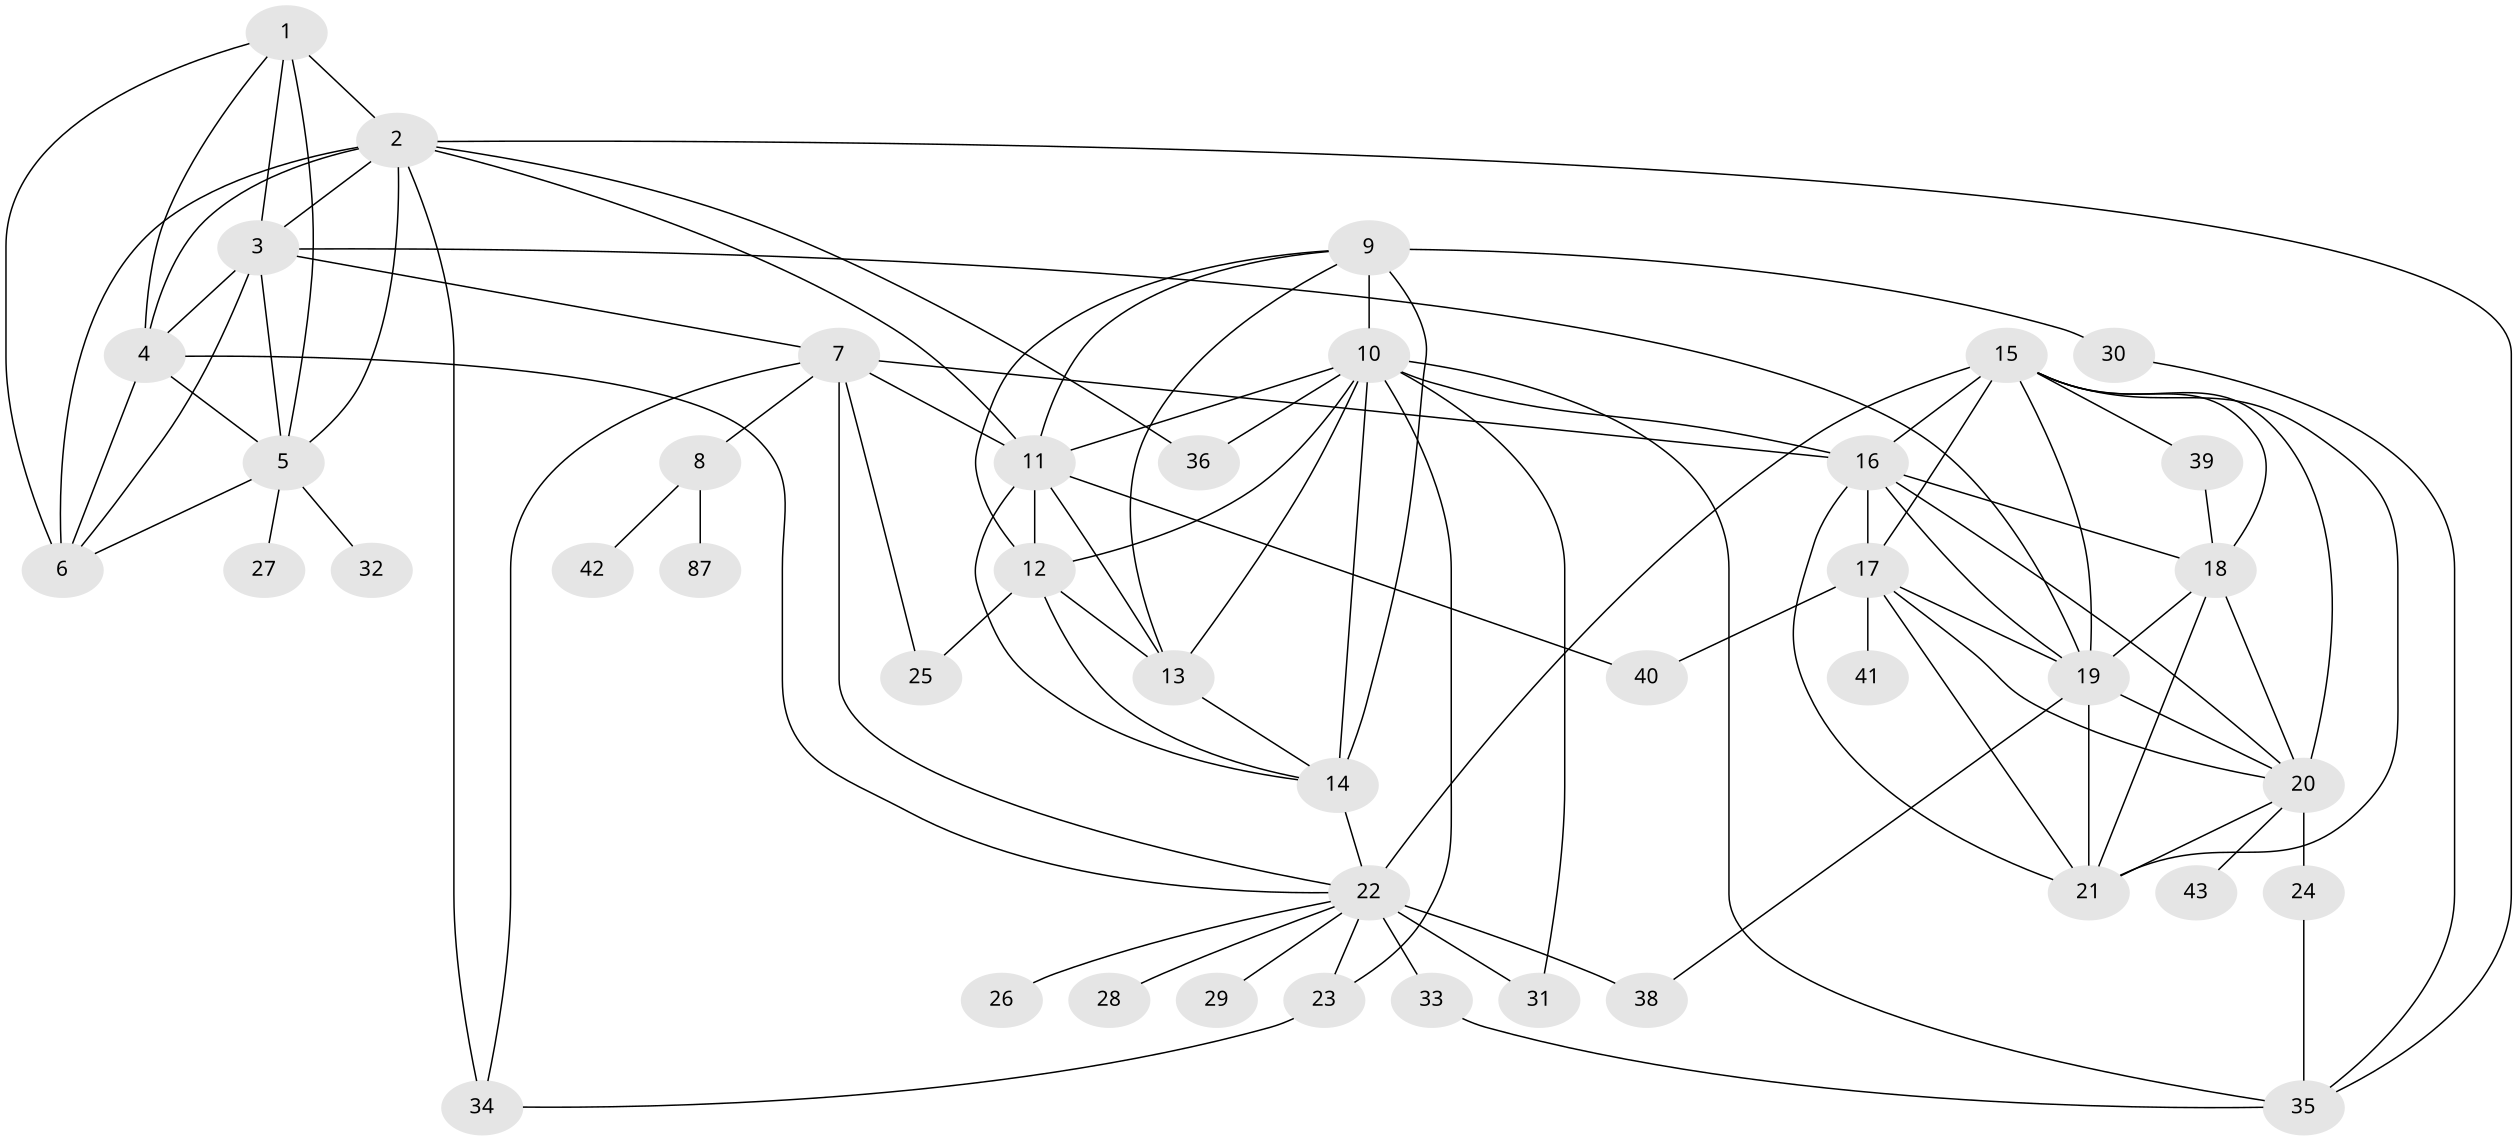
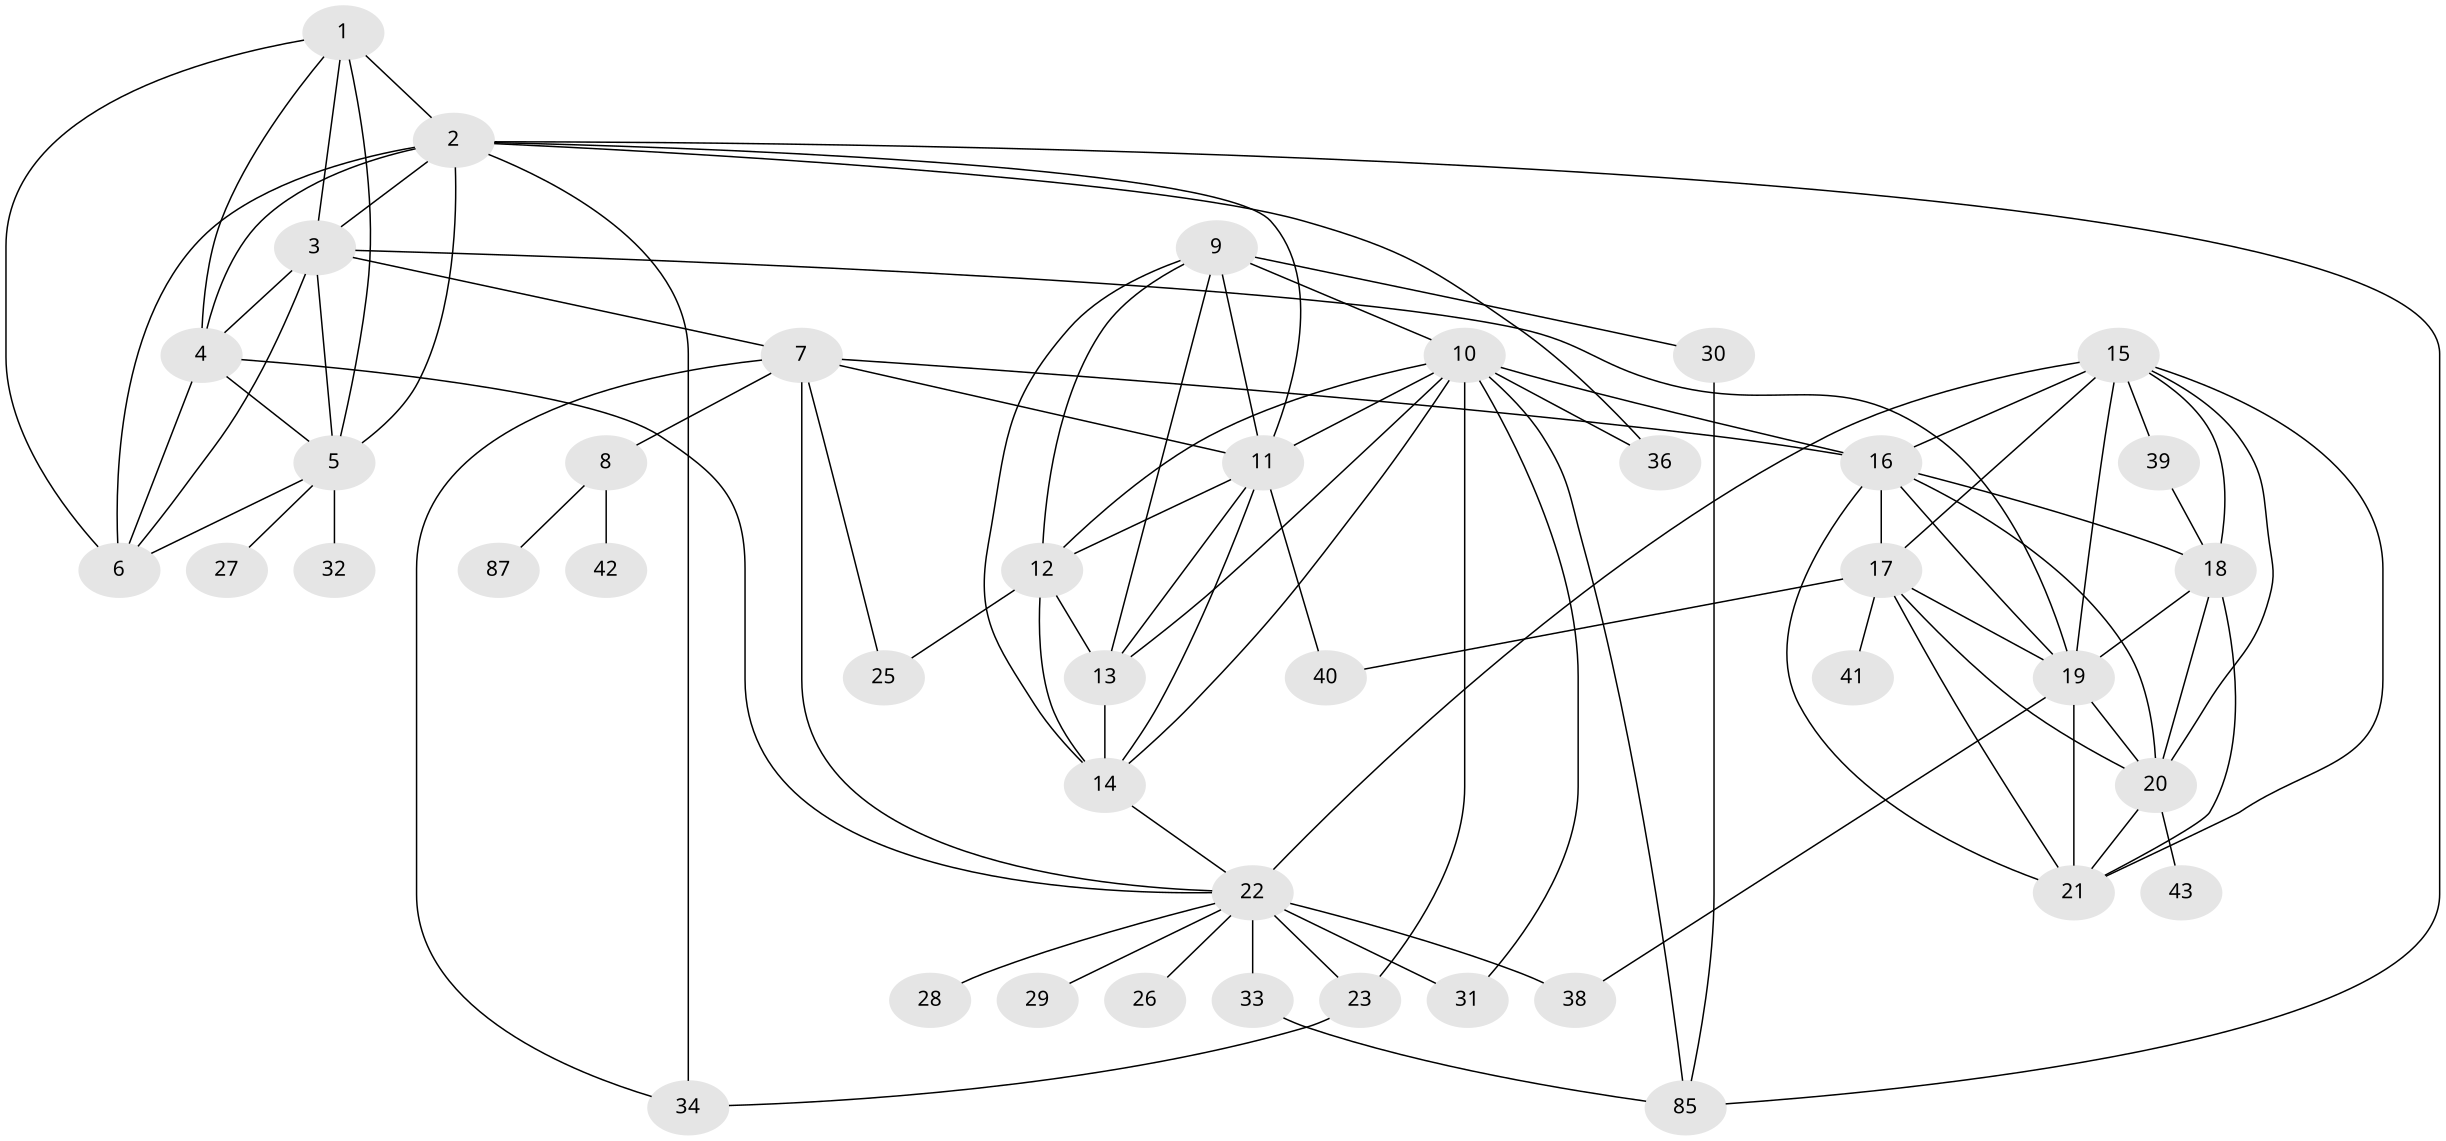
node "24": removed
node "35": label "35" -> "85"
